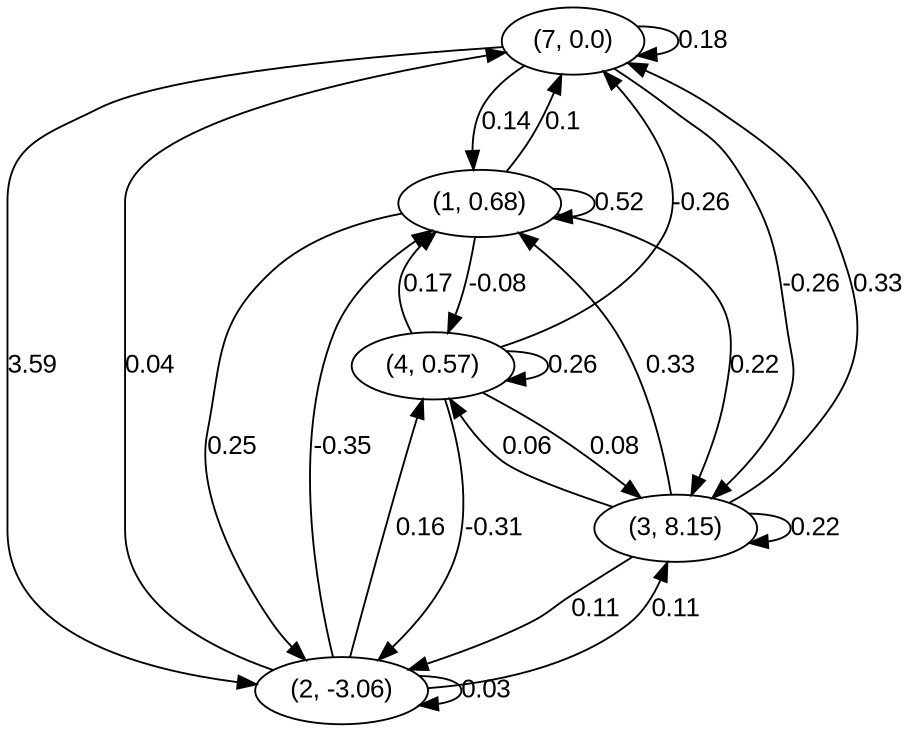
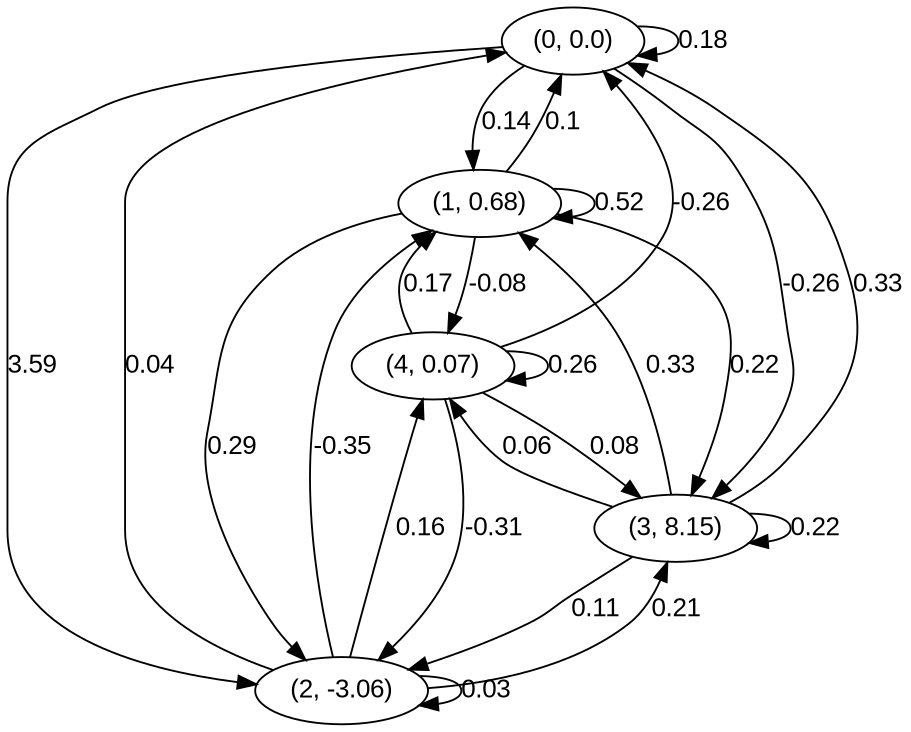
node "(7, 0.0)": label "(7, 0.0)" -> "(0, 0.0)"
node "(4, 0.57)": label "(4, 0.57)" -> "(4, 0.07)"
edge "(1, 0.68)" -> "(2, -3.06)": label "0.25" -> "0.29"
edge "(2, -3.06)" -> "(3, 8.15)": label "0.11" -> "0.21"
